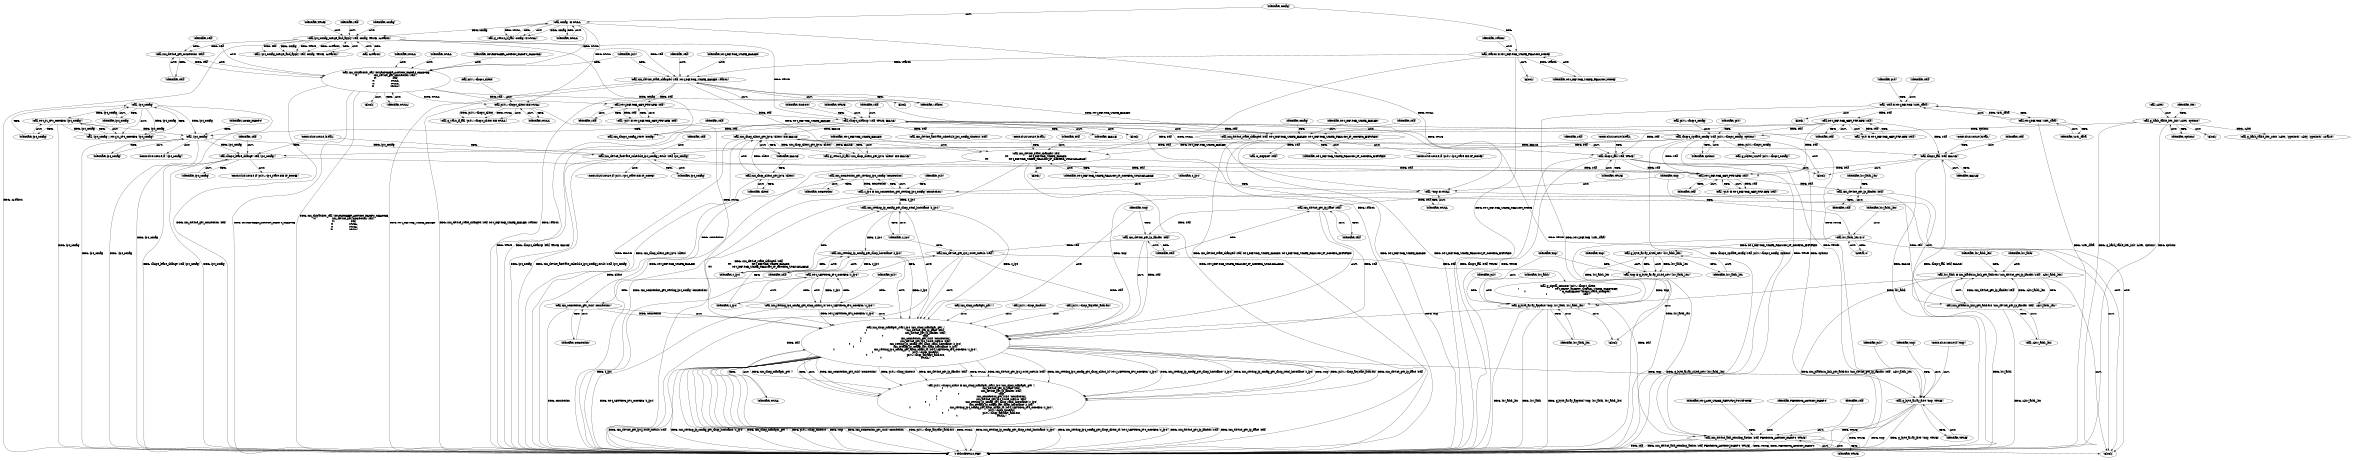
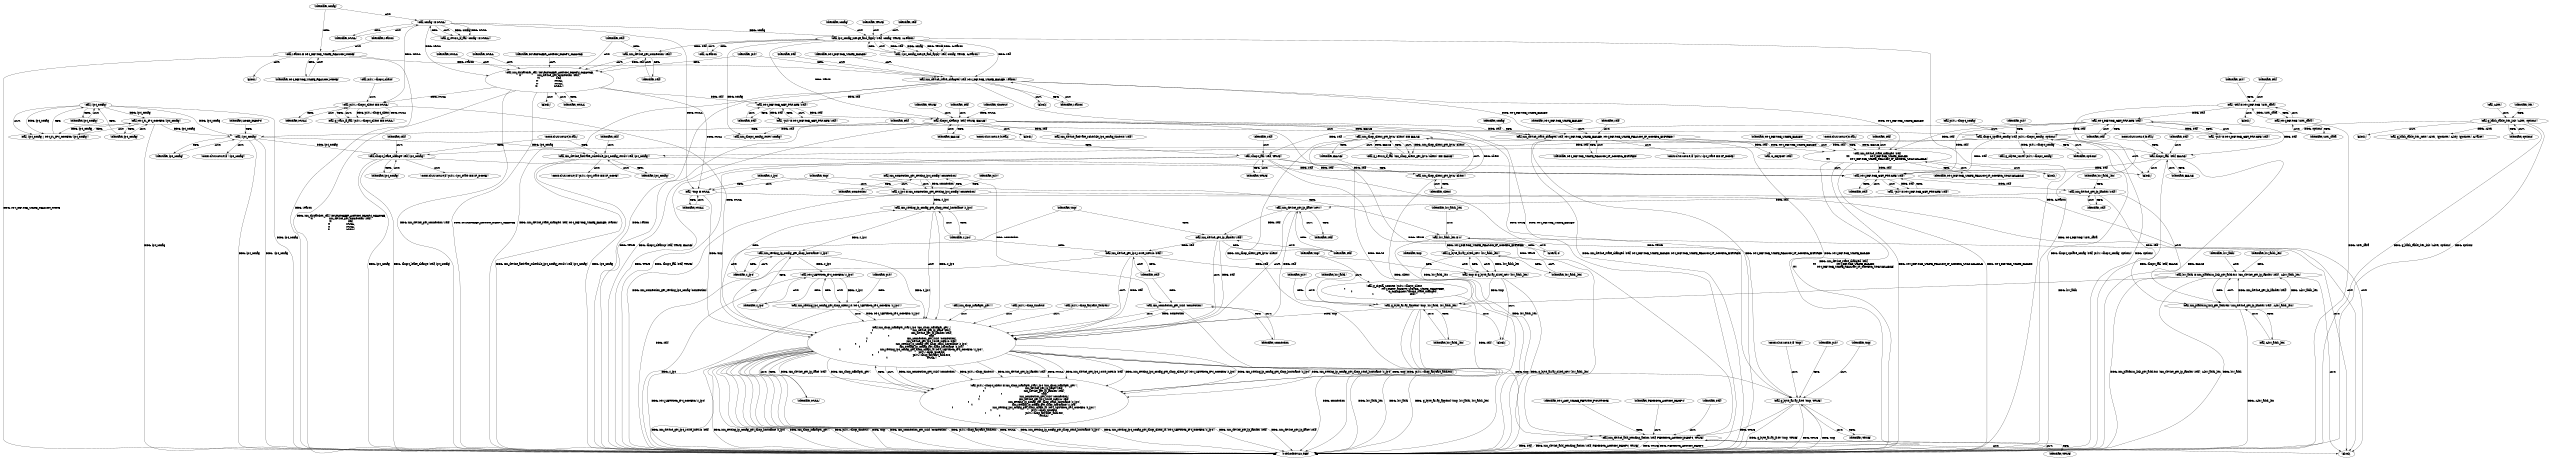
edge "(Call,reason = NM_DEVICE_STATE_REASON_NONE)" -> "(Identifier,NM_DEVICE_STATE_REASON_NONE)": label "DDG: reason" -> "CFG: "
edge "(Call,g_warn_if_fail (priv->dhcp4_client == NULL))" -> "(Call,priv->dhcp4_client == NULL)": added, label "CFG:"
edge "(Identifier,timeout)" -> "(Call,dhcp4_cleanup (self, TRUE, FALSE))": label "CFG: " -> "DDG: NULL"
edge "(Call,dhcp4_cleanup (self, TRUE, FALSE))" -> "(Call,dhcp4_fail (self, TRUE))": removed, label "DDG: TRUE"
node "(Call,nm_device_get_ip_iface (self))": label "(Call,nm_device_get_ip_iface (self))" -> "(Call,nm_device_get_ip_iface (new))"
